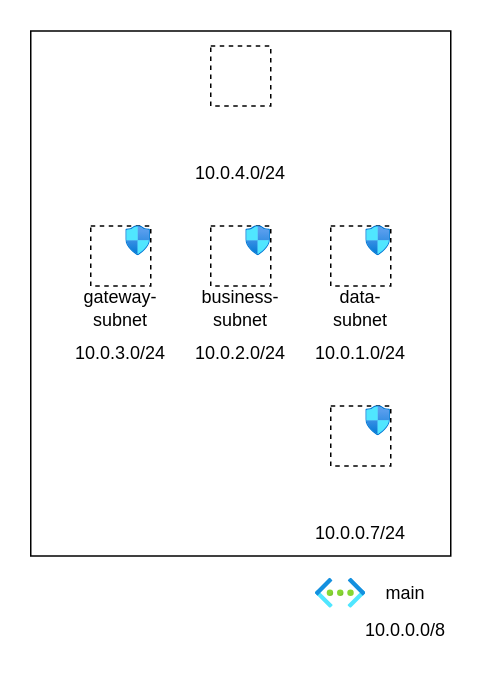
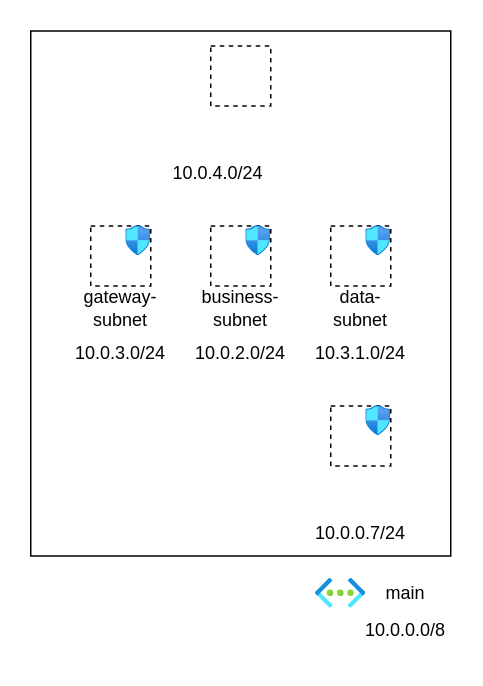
node "10.0.4.0/24": moved (241, 173) -> (218, 173)
node "10.0.1.0/24": label "10.0.1.0/24" -> "10.3.1.0/24"
